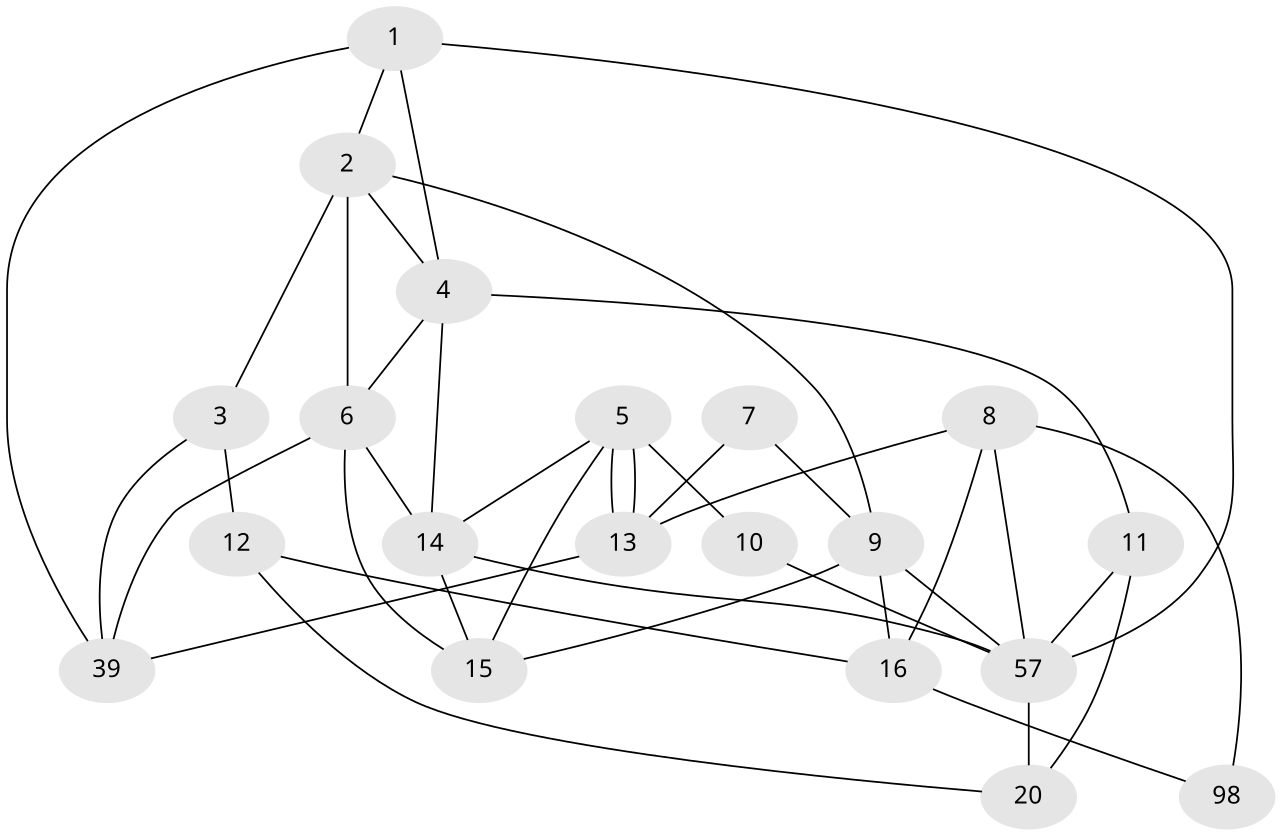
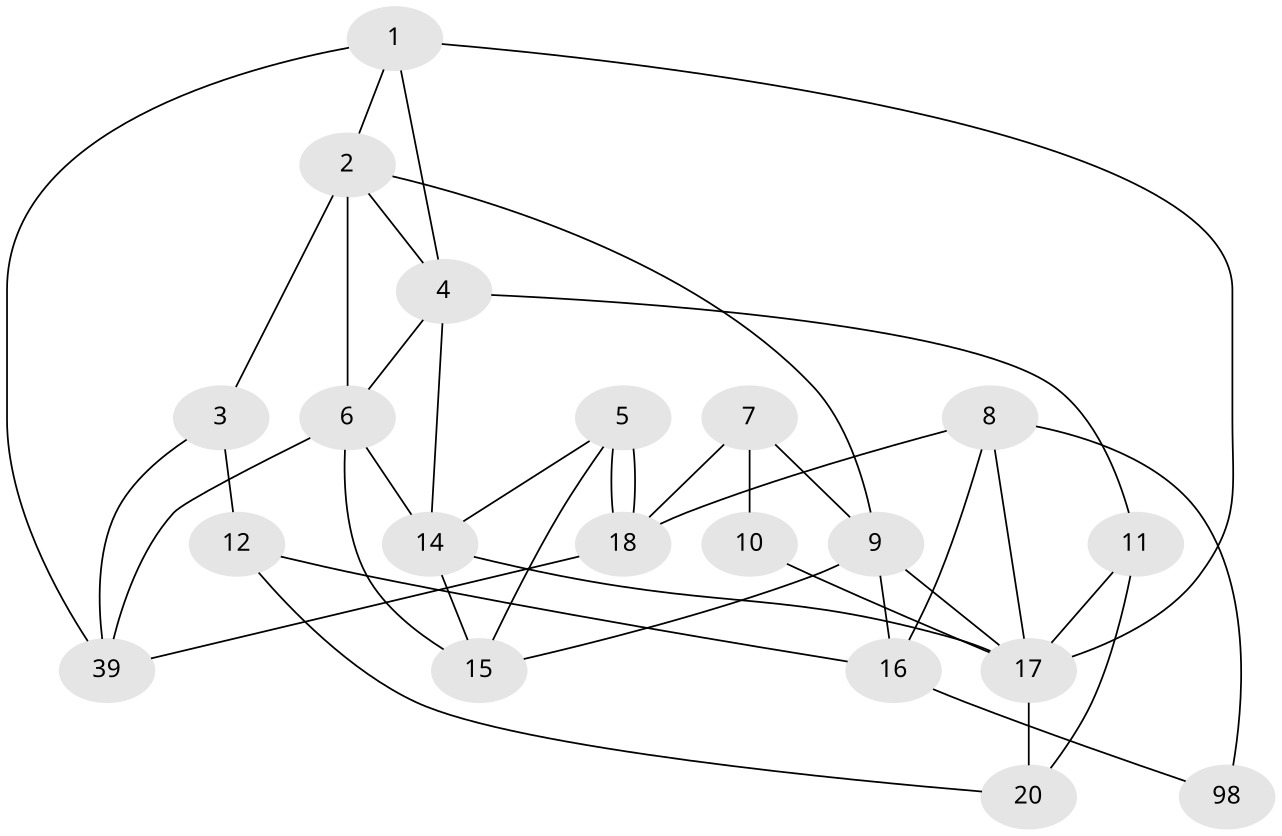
edge "5" -- "10": now "7" -- "10"
node "13": label "13" -> "18"
node "57": label "57" -> "17"
